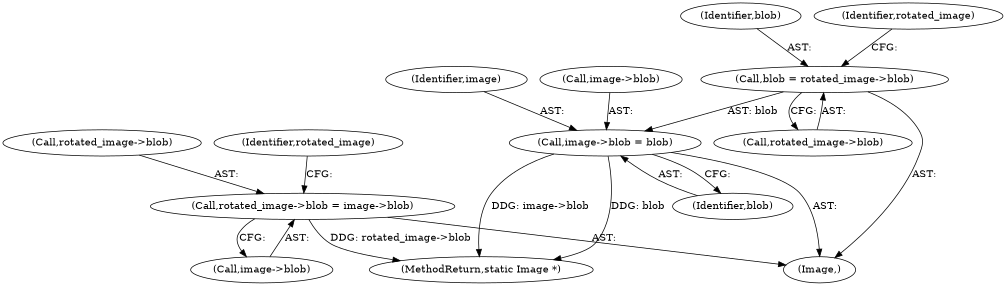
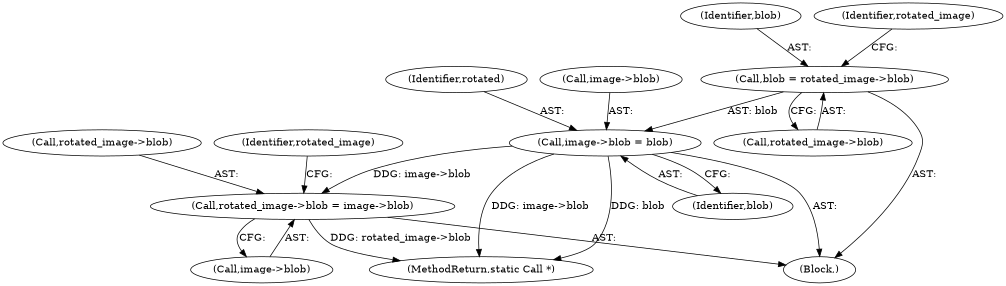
node "(Identifier,image)": label "(Identifier,image)" -> "(Identifier,rotated)"
edge "(Call,image->blob = blob)" -> "(Call,rotated_image->blob = image->blob)": added, label "DDG: image->blob"
node "(MethodReturn,static Image *)": label "(MethodReturn,static Image *)" -> "(MethodReturn,static Call *)"
node "(Image,)": label "(Image,)" -> "(Block,)"
